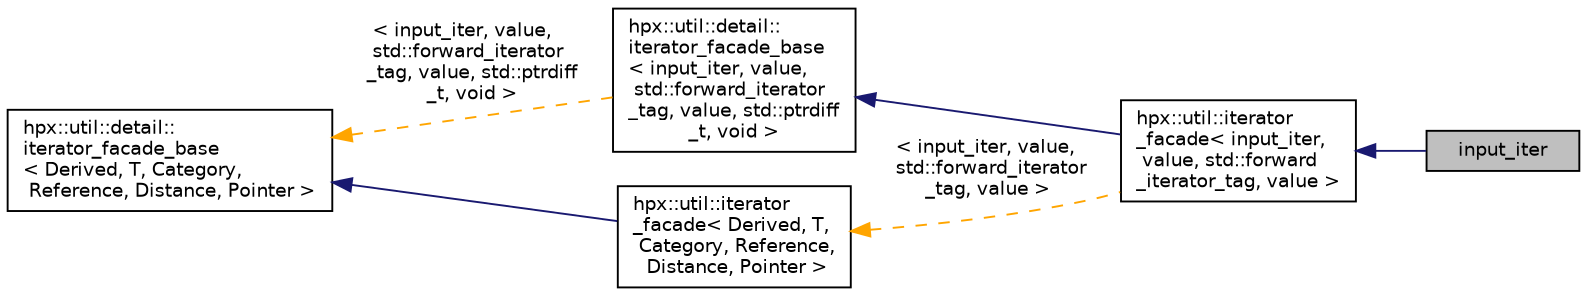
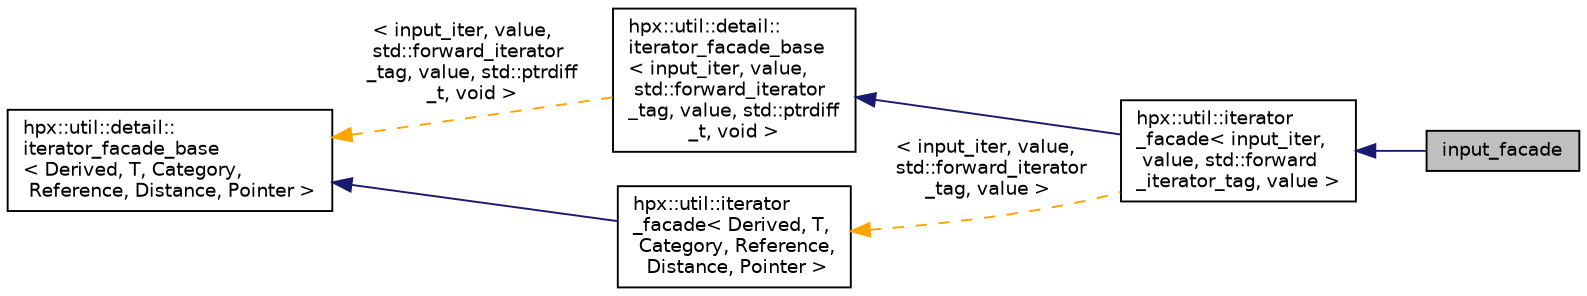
node "input_iter": label "input_iter" -> "input_facade"
